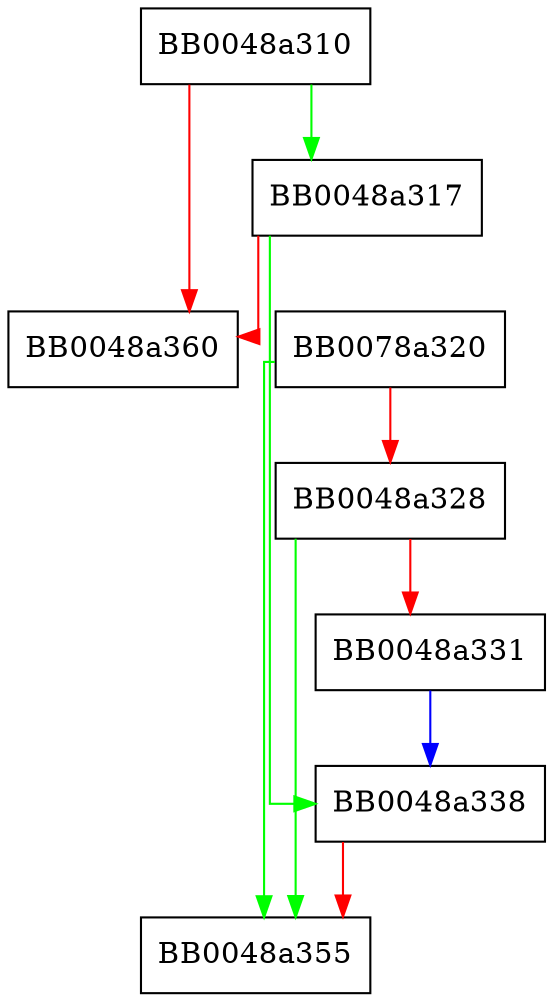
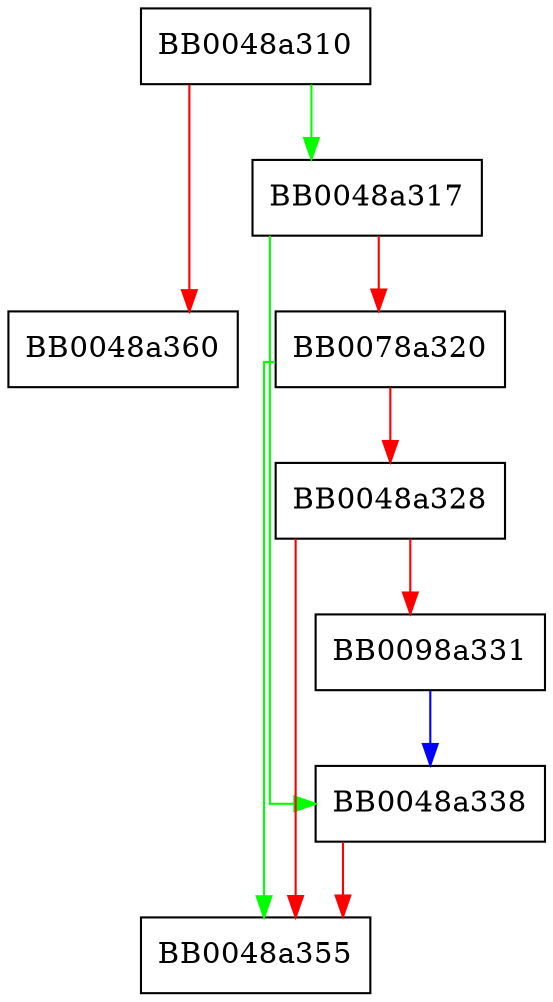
edge "BB0048a317" -> "BB0048a360": now "BB0048a317" -> "BB0078a320"
node "BB0048a331": label "BB0048a331" -> "BB0098a331"
edge "BB0048a328" -> "BB0048a355": color green -> red
